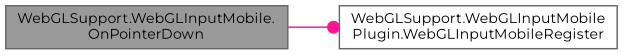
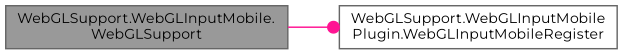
node "WebGLSupport.WebGLInputMobile. OnPointerDown": label "WebGLSupport.WebGLInputMobile. OnPointerDown" -> "WebGLSupport.WebGLInputMobile. WebGLSupport"
